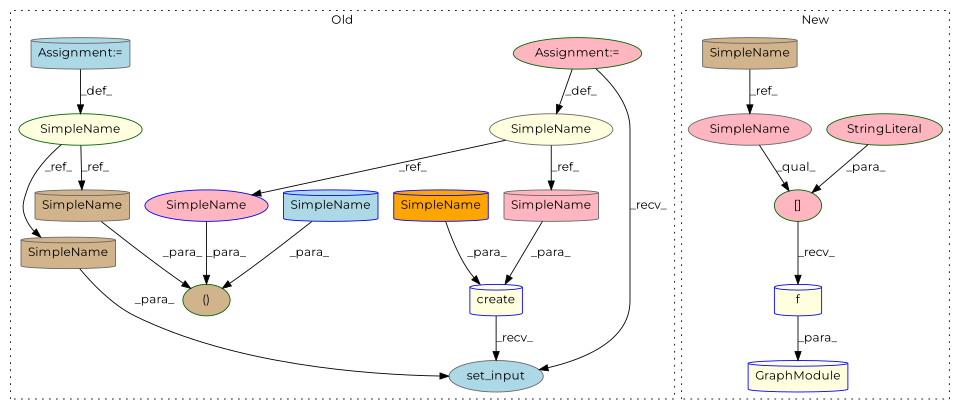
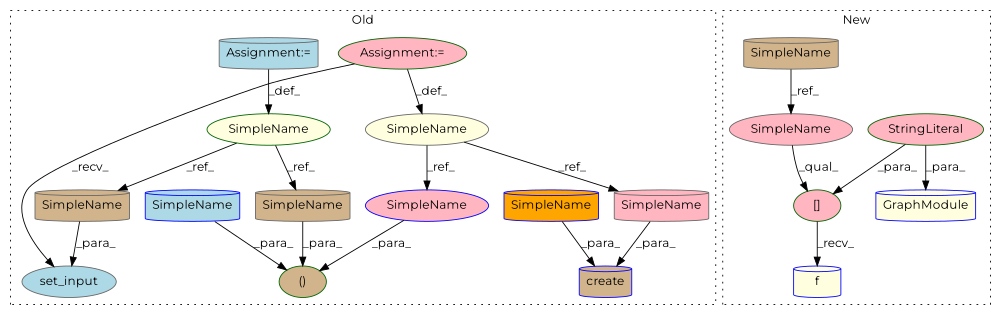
node "create": fillcolor lightyellow -> tan
edge "create" -> "set_input": removed, label "_recv_"
edge "f" -> "GraphModule": now "StringLiteral" -> "GraphModule"
